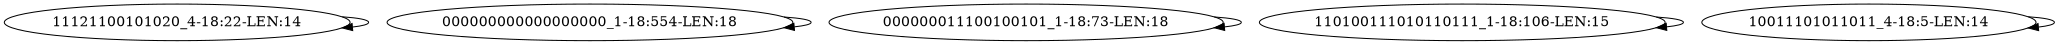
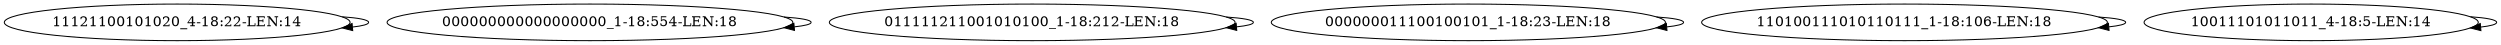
node "000000011100100101_1-18:73-LEN:18": label "000000011100100101_1-18:73-LEN:18" -> "000000011100100101_1-18:23-LEN:18"
node "011111211001010100_1-18:212-LEN:18": added
node "110100111010110111_1-18:106-LEN:15": label "110100111010110111_1-18:106-LEN:15" -> "110100111010110111_1-18:106-LEN:18"
